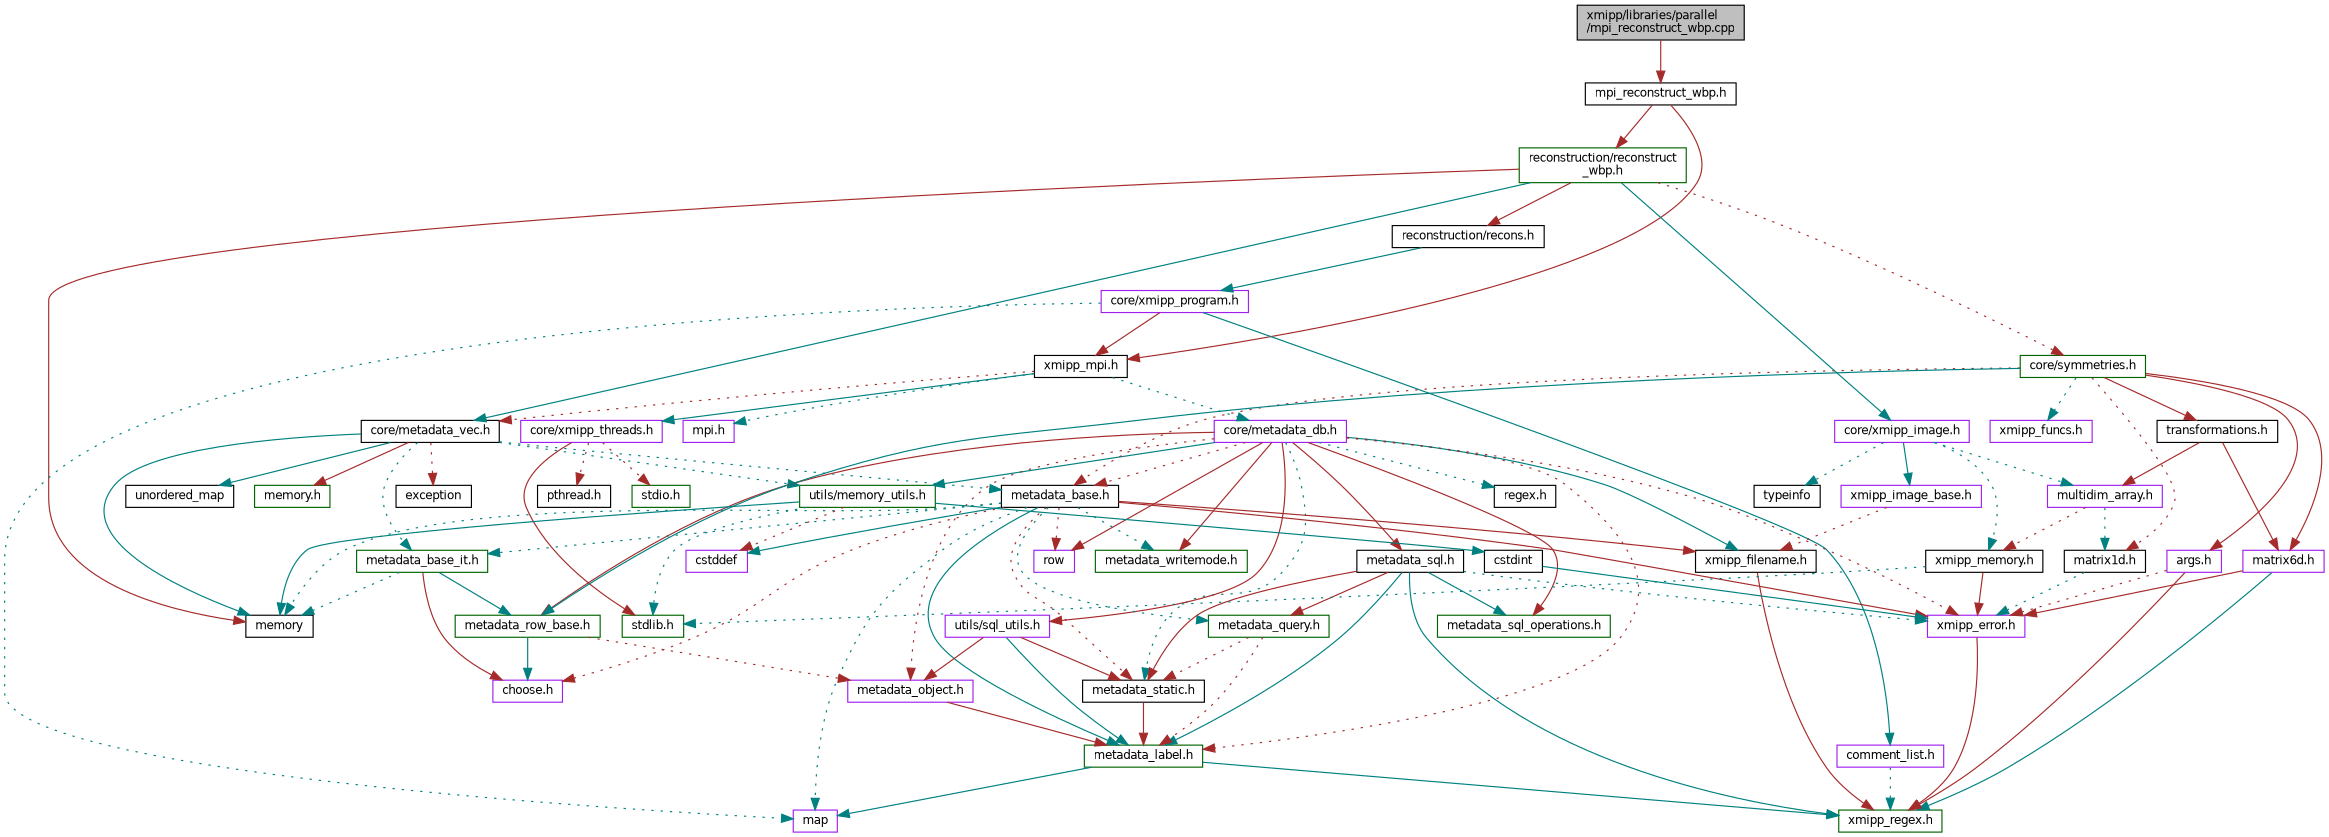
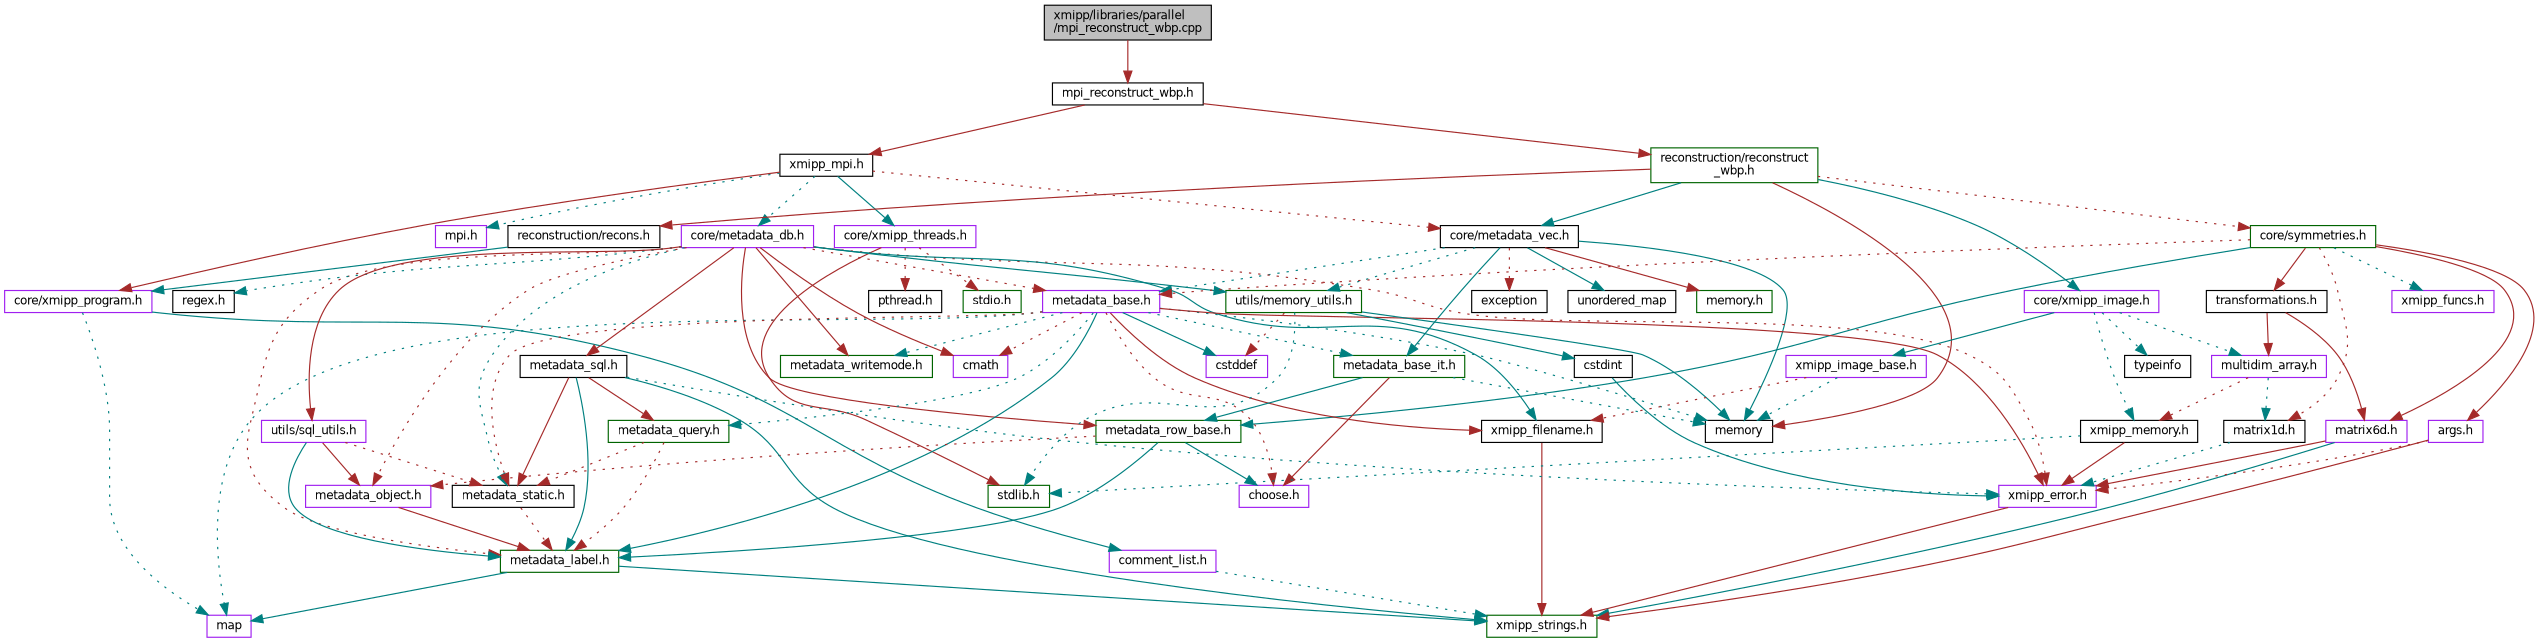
edge "core/xmipp_program.h" -> "xmipp_mpi.h": reversed
edge "xmipp_image_base.h" -> "memory": added
edge "core/metadata_vec.h" -> "metadata_base_it.h": style dotted -> solid
node "metadata_base.h": color black -> purple
edge "metadata_row_base.h" -> "metadata_label.h": added
node "row": label "row" -> "cmath"
node "metadata_sql_operations.h": removed
edge "utils/sql_utils.h" -> "metadata_static.h": style solid -> dotted
edge "metadata_static.h" -> "metadata_label.h": style solid -> dotted
node "xmipp_regex.h": label "xmipp_regex.h" -> "xmipp_strings.h"
